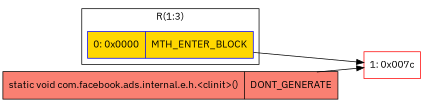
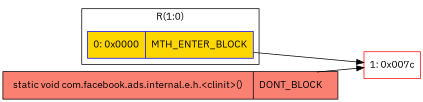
cluster "R(1:3)": label "R(1:3)" -> "R(1:0)"
node "static void com.facebook.ads.internal.e.h.<clinit>()": text "DONT_GENERATE" -> "DONT_BLOCK"
